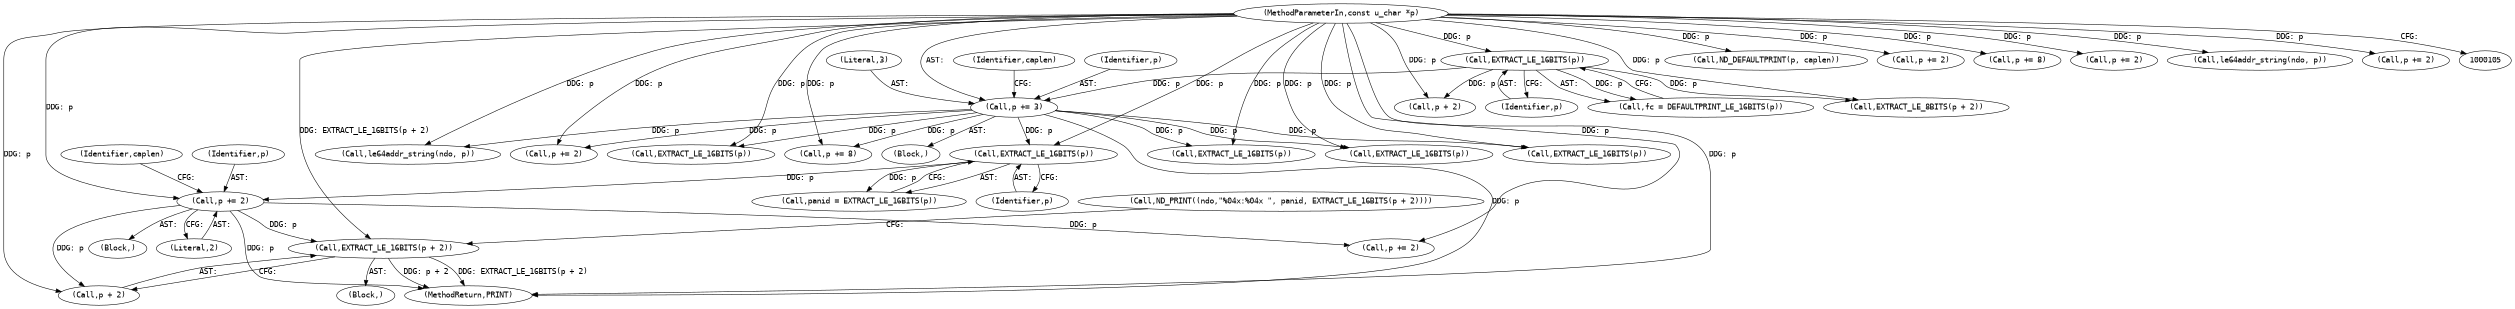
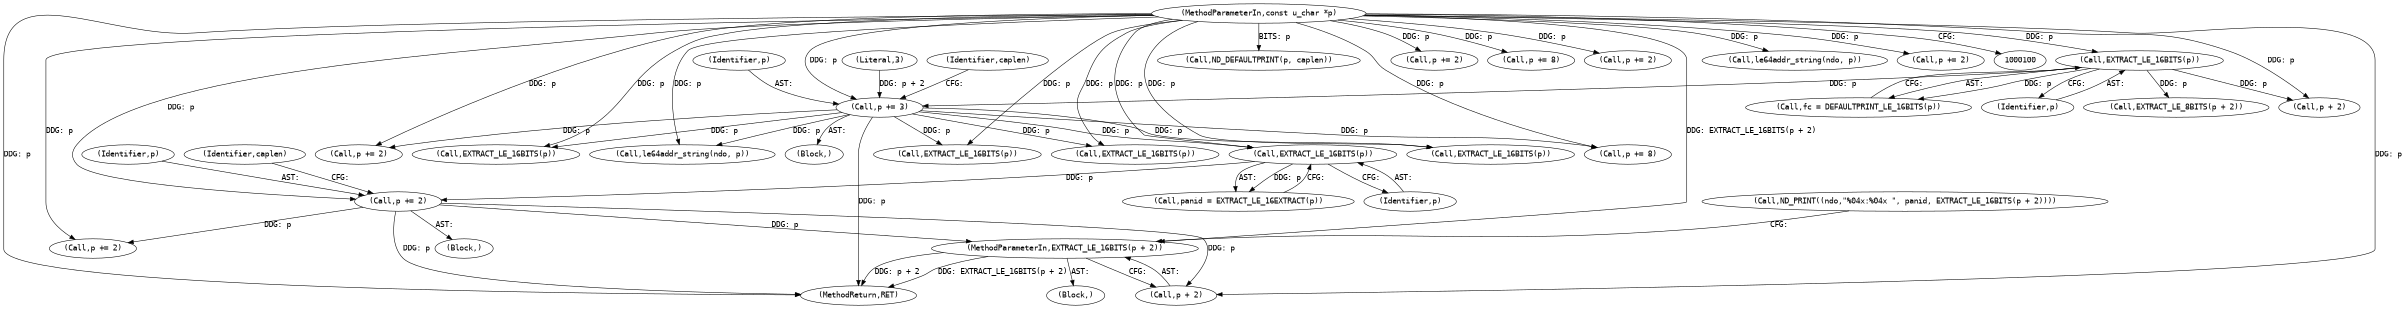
edge "(MethodParameterIn,const u_char *p)" -> "(Call,ND_DEFAULTPRINT(p, caplen))": label "DDG: p" -> "BITS: p"
edge "(MethodParameterIn,const u_char *p)" -> "(Call,p += 3)": label "AST: " -> "DDG: p"
node "1000105": label "1000105" -> "1000100"
edge "(MethodParameterIn,const u_char *p)" -> "(Call,EXTRACT_LE_8BITS(p + 2))": removed, label "DDG: p"
edge "(Literal,3)" -> "(Call,p += 3)": label "AST: " -> "DDG: p + 2"
node "(Call,panid = EXTRACT_LE_16BITS(p))": label "(Call,panid = EXTRACT_LE_16BITS(p))" -> "(Call,panid = EXTRACT_LE_16EXTRACT(p))"
node "(Literal,2)": removed
node "(Call,EXTRACT_LE_16BITS(p + 2))": label "(Call,EXTRACT_LE_16BITS(p + 2))" -> "(MethodParameterIn,EXTRACT_LE_16BITS(p + 2))"
node "(MethodReturn,PRINT)": label "(MethodReturn,PRINT)" -> "(MethodReturn,RET)"
